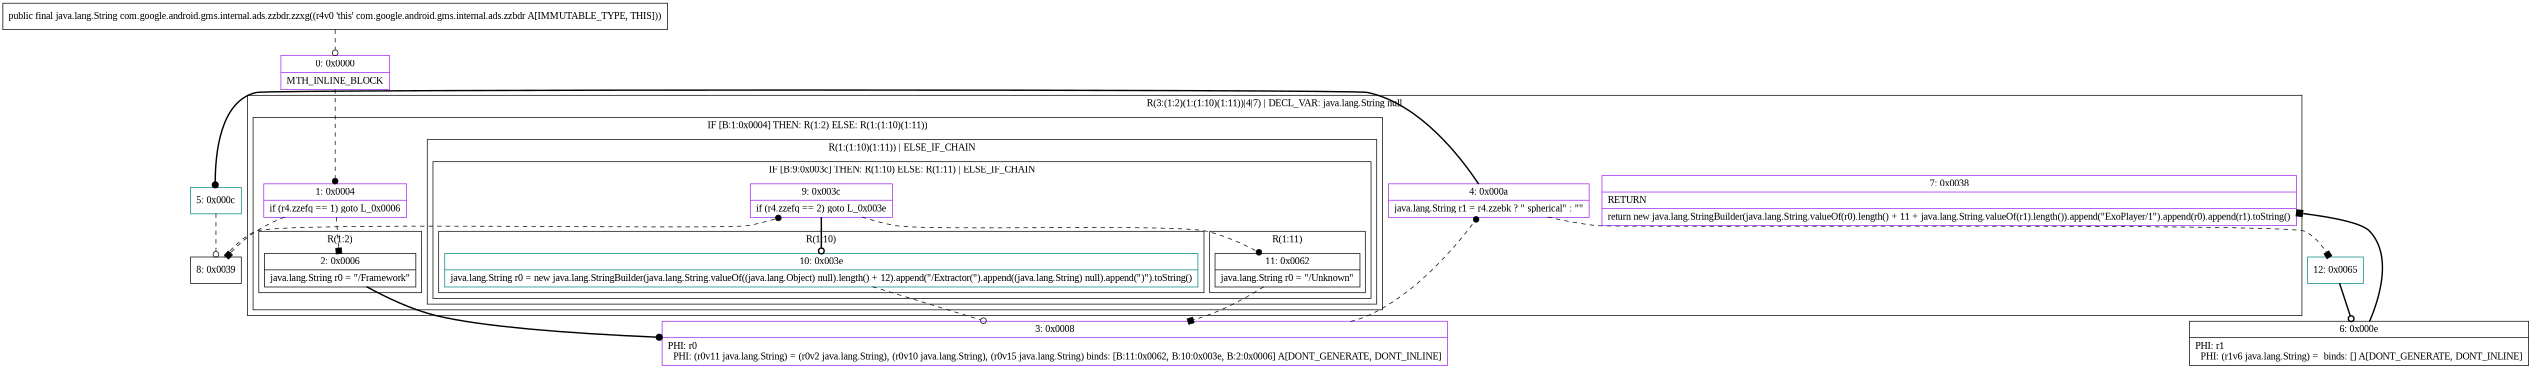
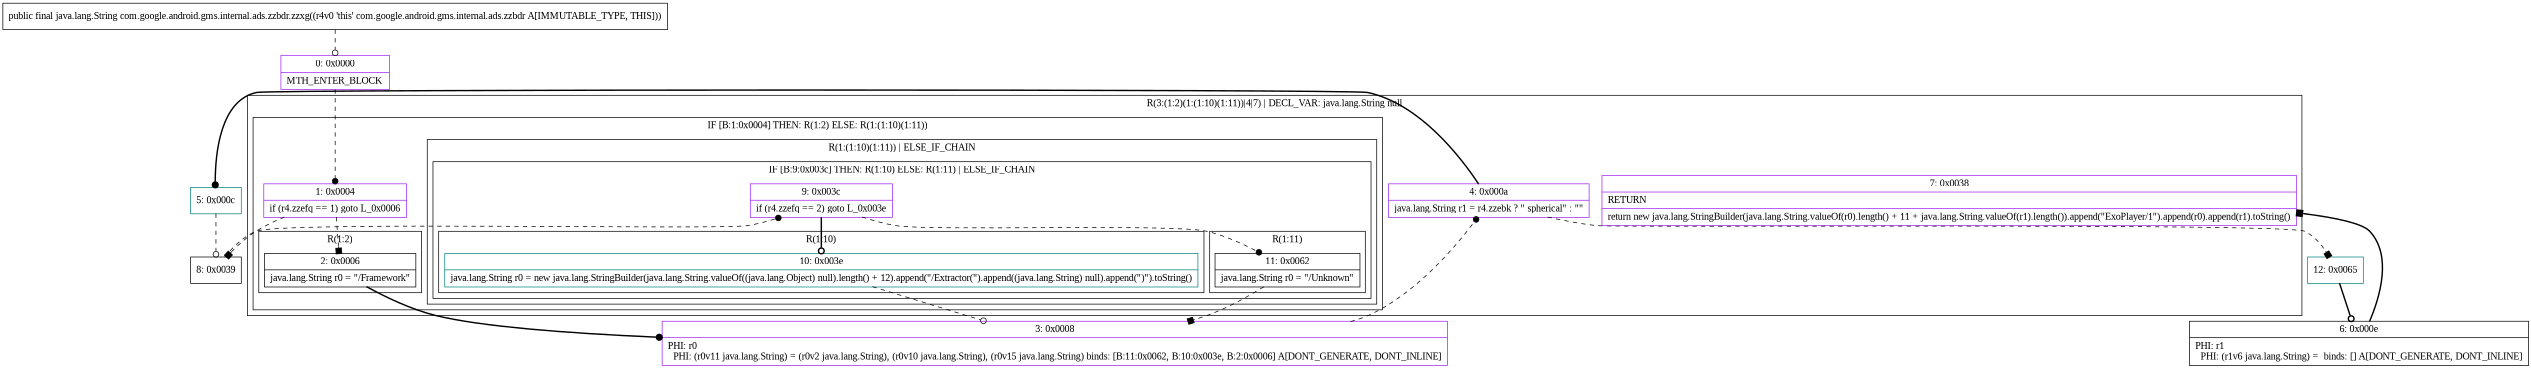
node "0: 0x0000": text "MTH_INLINE_BLOCK" -> "MTH_ENTER_BLOCK"
